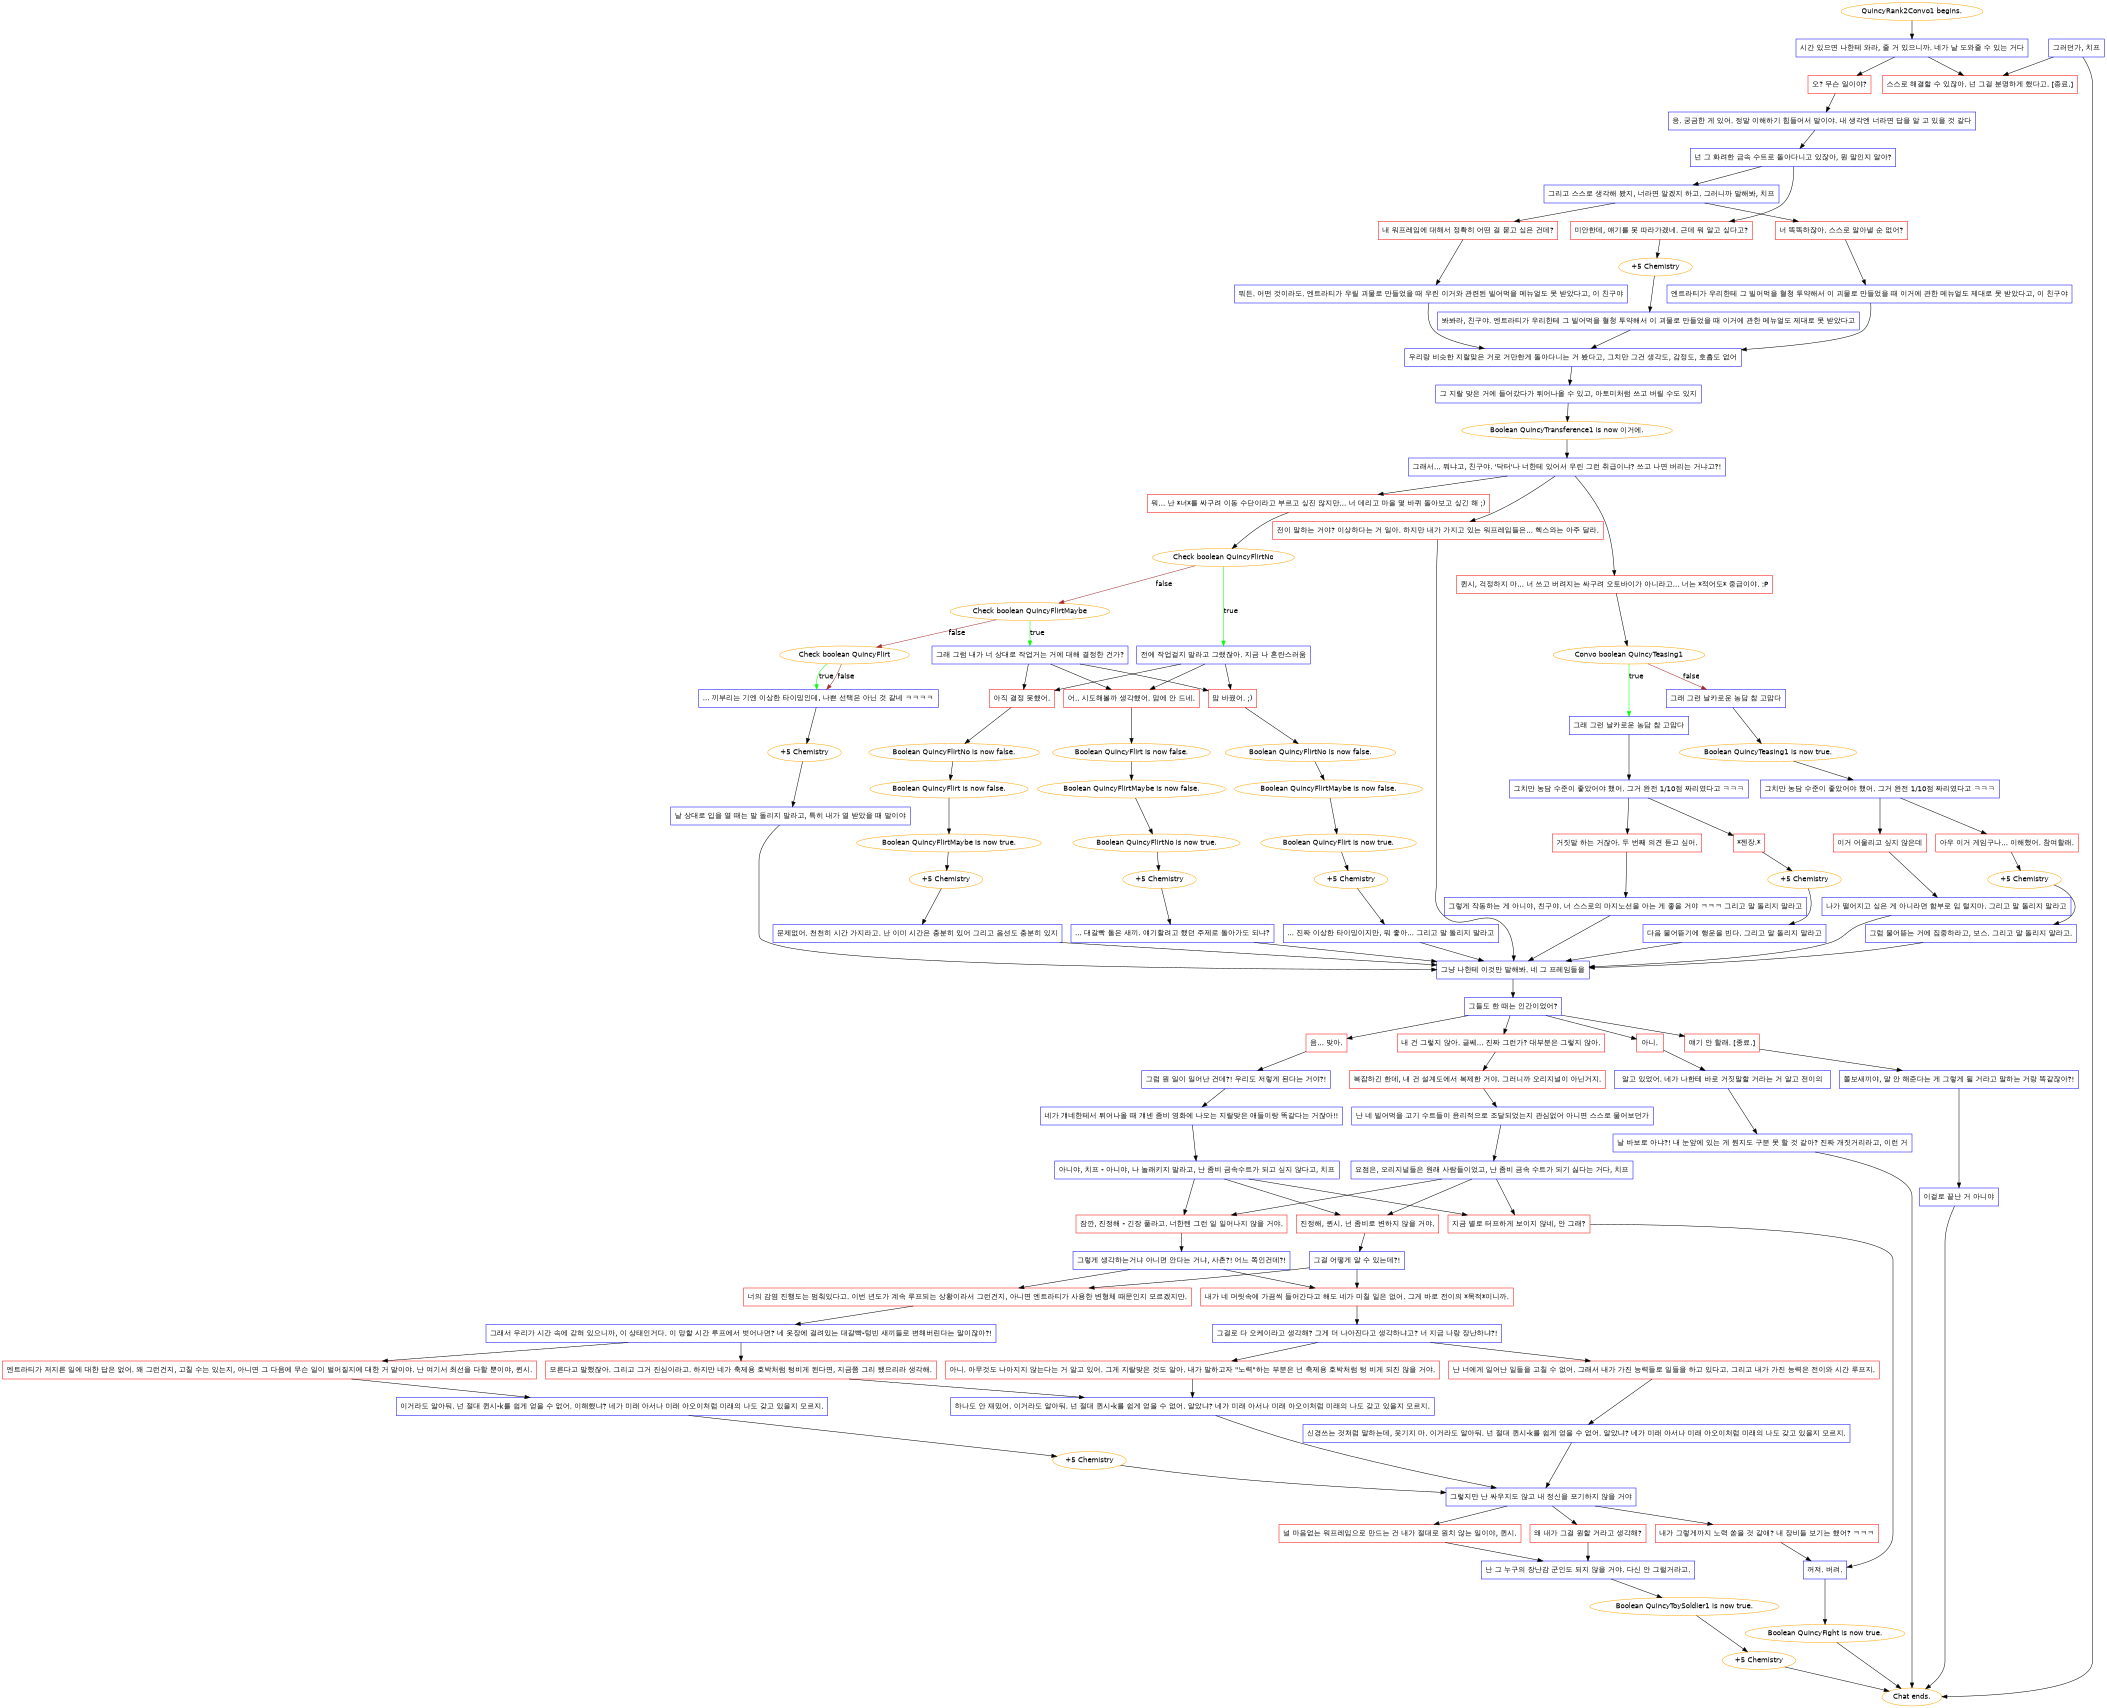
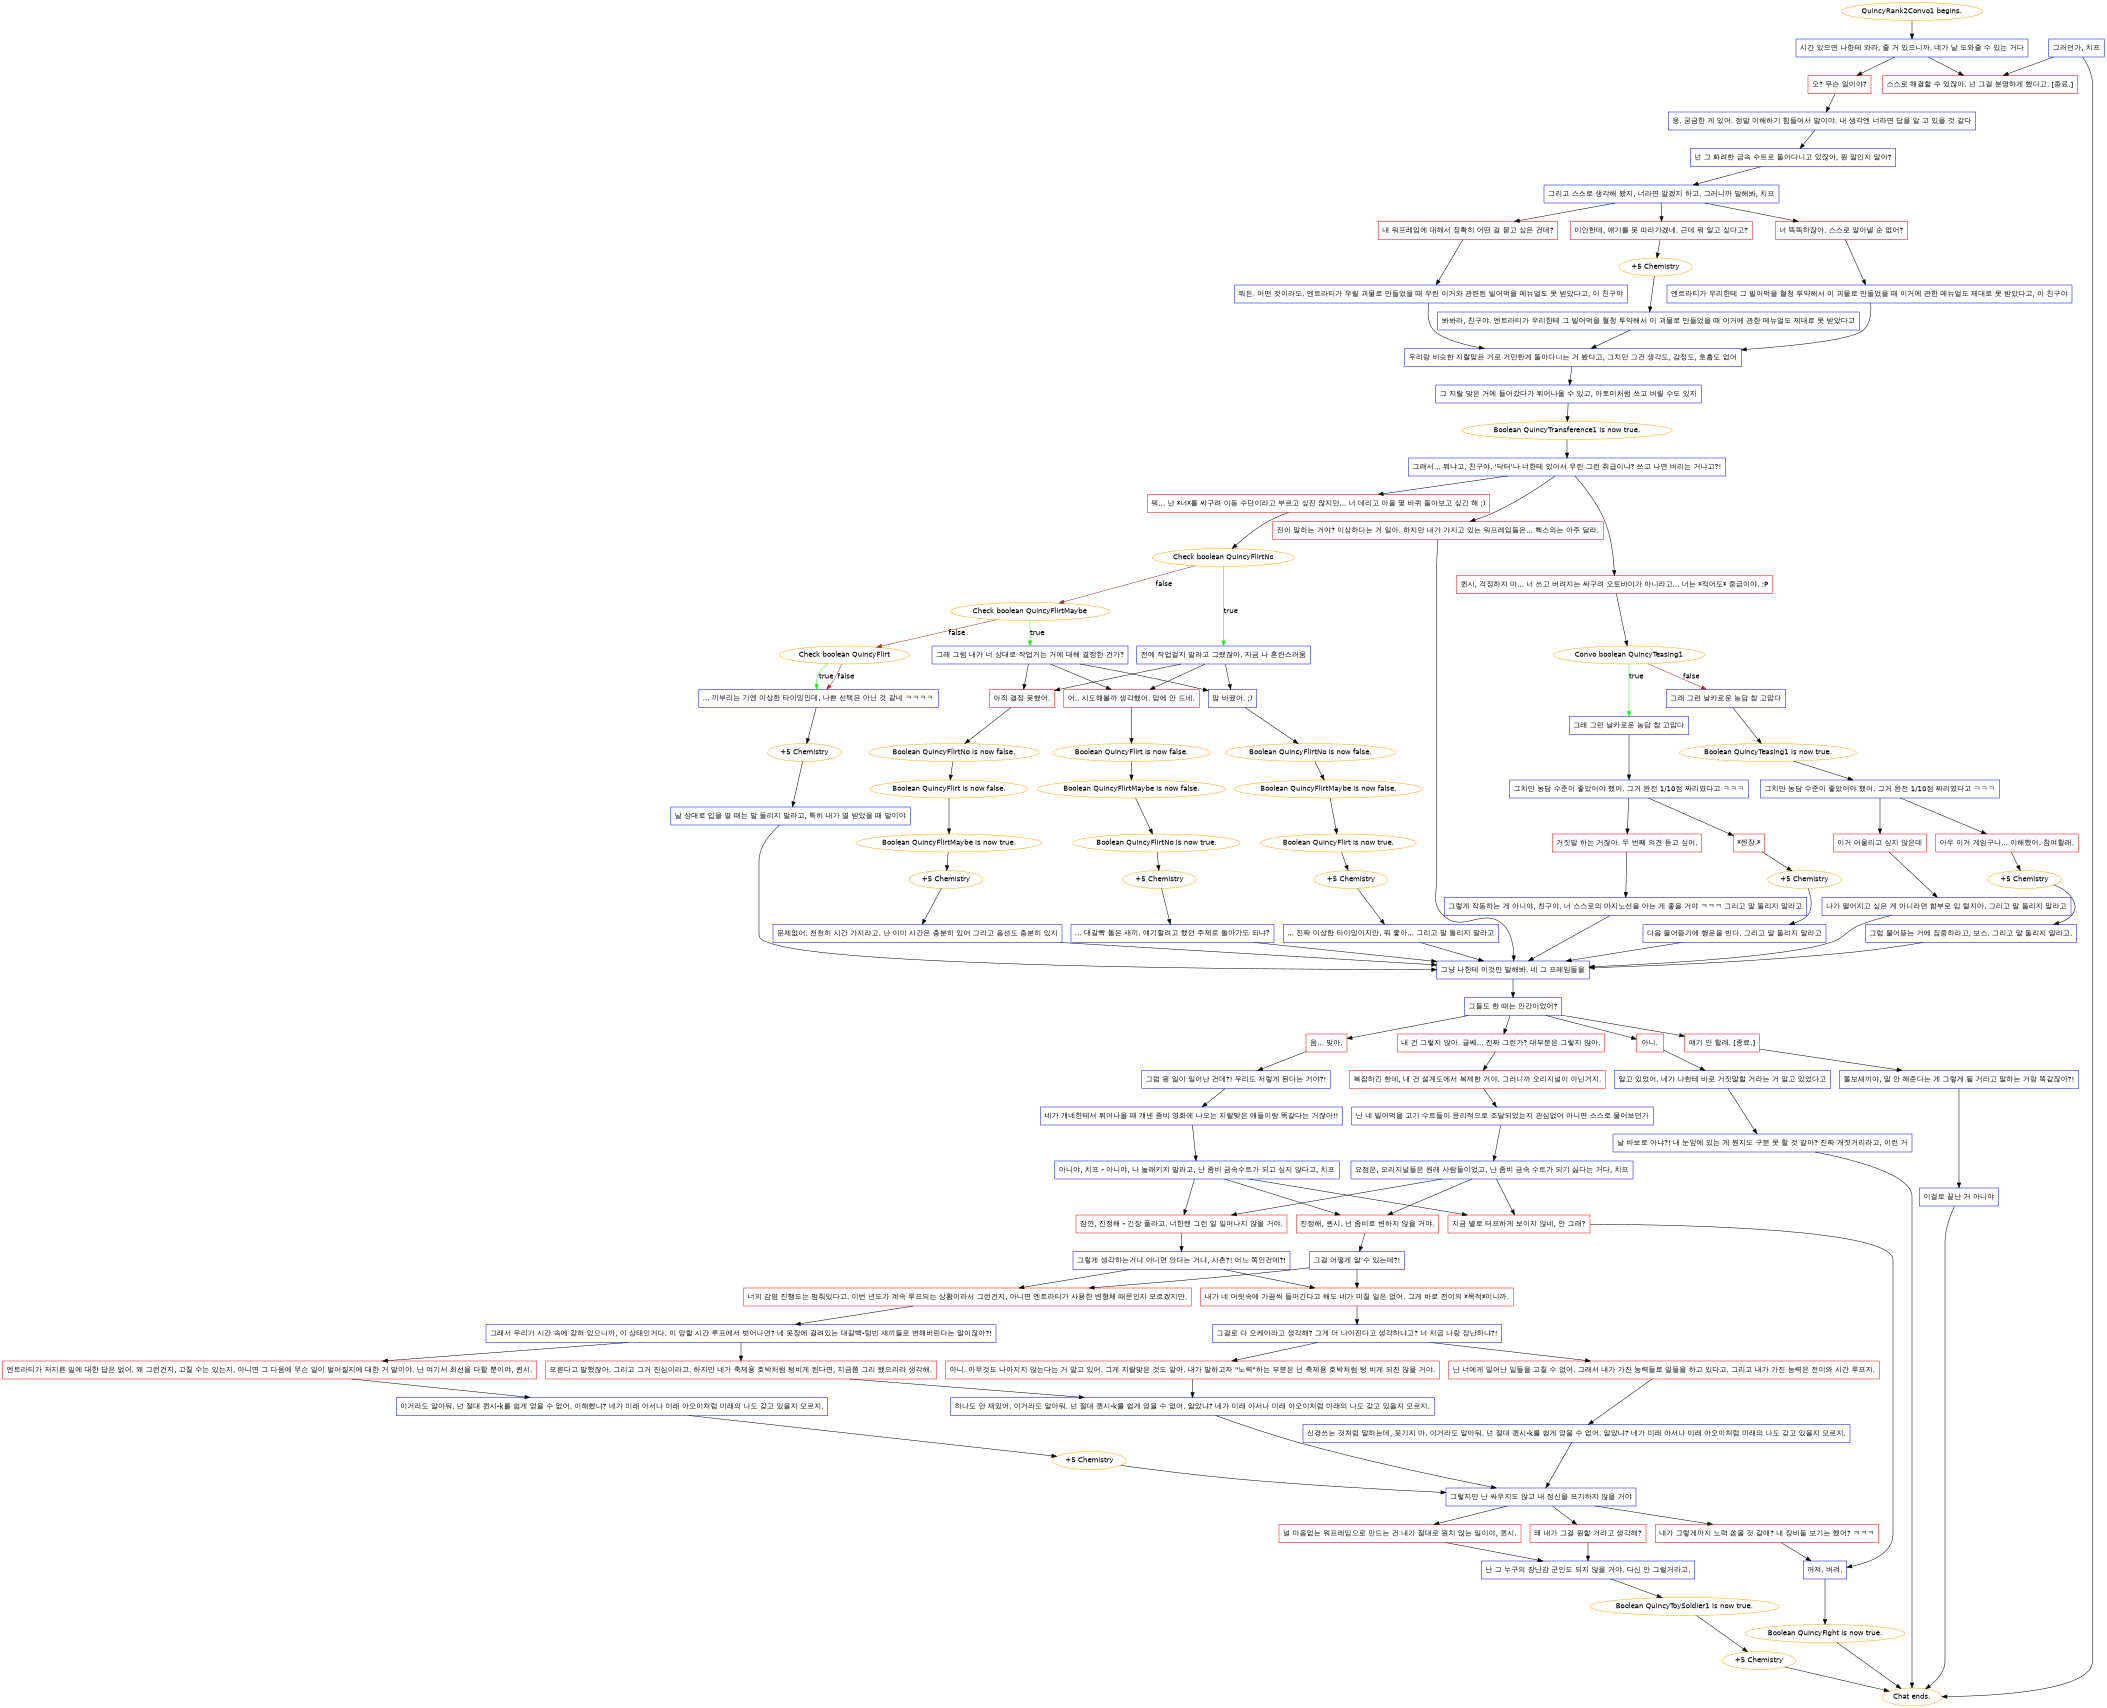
edge "넌 그 화려한 금속 수트로 돌아다니고 있잖아, 뭔 말인지 알아?" -> "미안한데, 얘기를 못 따라가겠네. 근데 뭐 알고 싶다고?": now "그리고 스스로 생각해 봤지, 너라면 알겠지 하고. 그러니까 말해봐, 치프" -> "미안한데, 얘기를 못 따라가겠네. 근데 뭐 알고 싶다고?"
node "Boolean QuincyTransference1 is now 이거에.": label "Boolean QuincyTransference1 is now 이거에." -> "Boolean QuincyTransference1 is now true."
node "맘 바꿨어. ;)": color red -> blue
node "알고 있었어. 네가 나한테 바로 거짓말할 거라는 거 알고 전이의": label "알고 있었어. 네가 나한테 바로 거짓말할 거라는 거 알고 전이의" -> "알고 있었어. 네가 나한테 바로 거짓말할 거라는 거 알고 있었다고"
